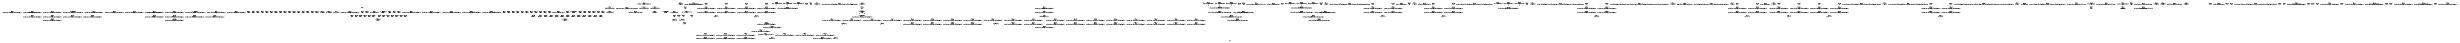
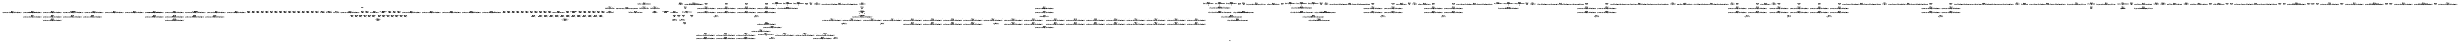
node "NodeID: 17": added
